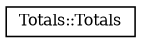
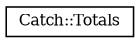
node "Totals::Totals": label "Totals::Totals" -> "Catch::Totals"
